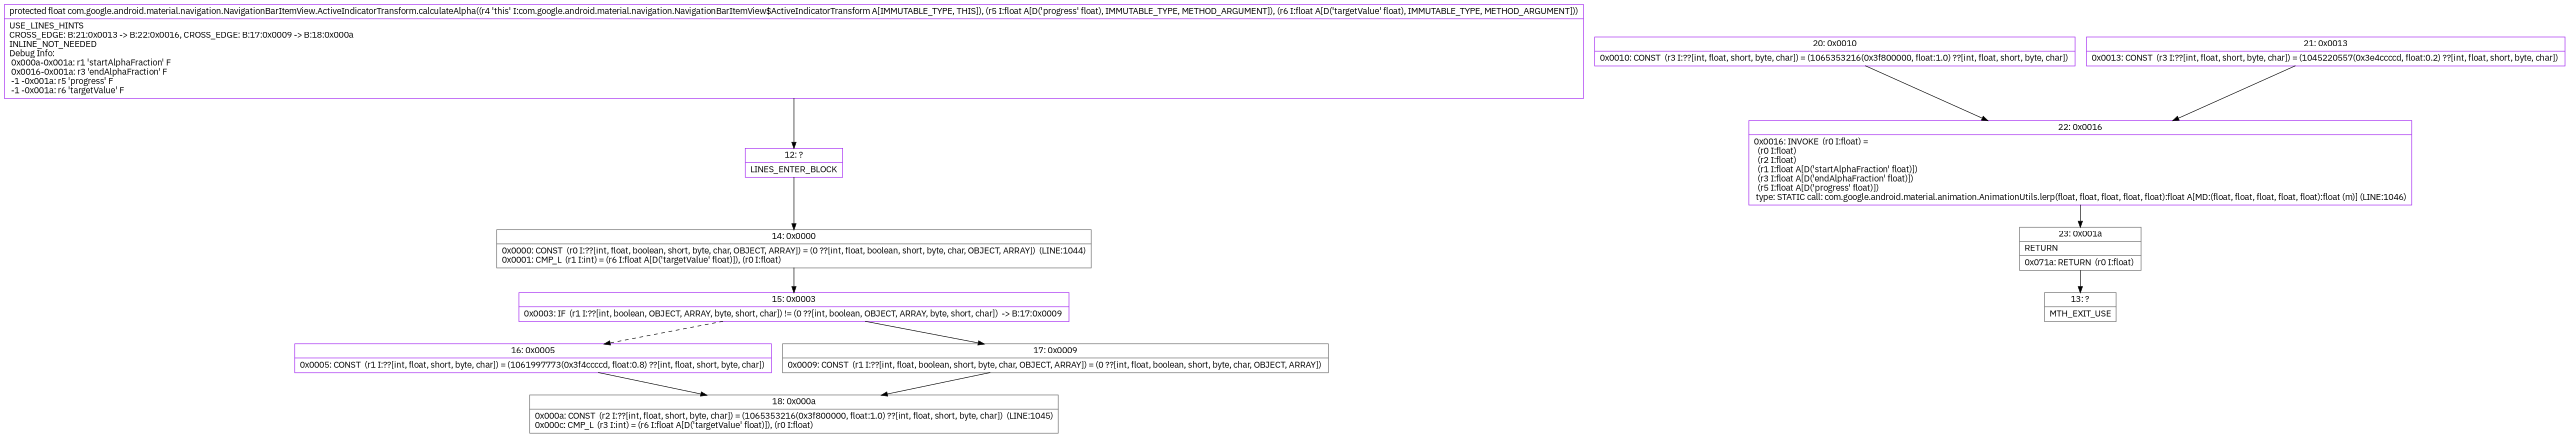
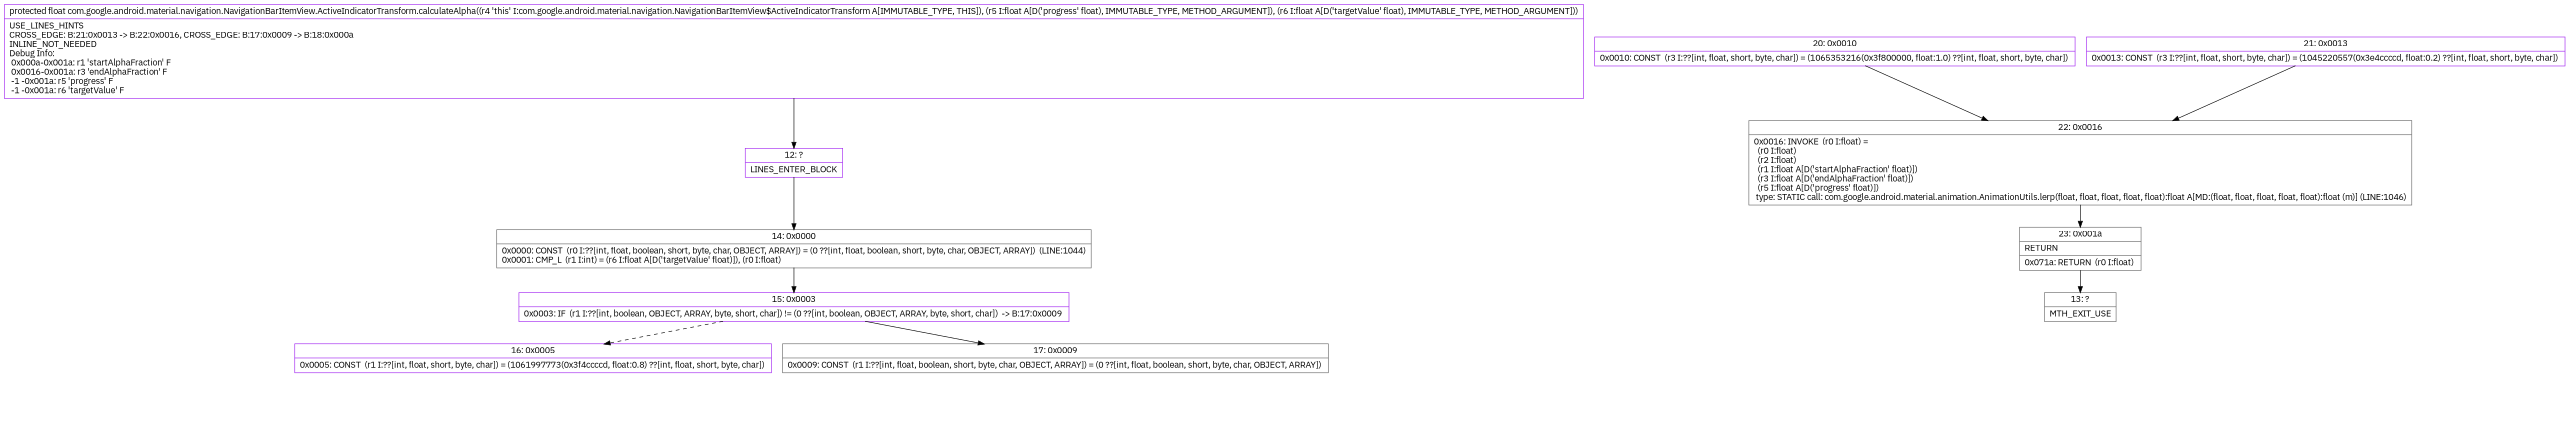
node "22: 0x0016": color purple -> gray40
node "18: 0x000a": removed
